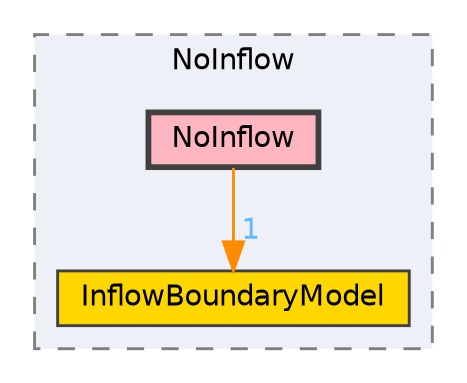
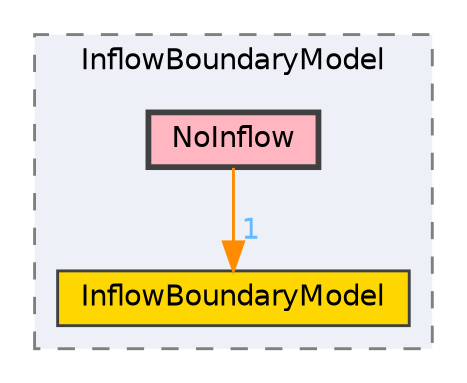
cluster "NoInflow": label "NoInflow" -> "InflowBoundaryModel"
